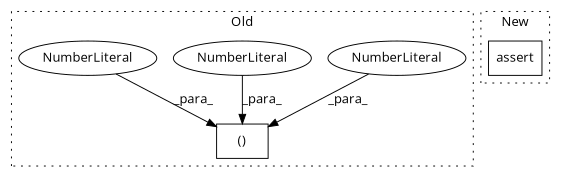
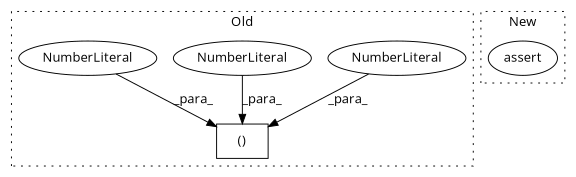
node "assert": shape box -> ellipse
